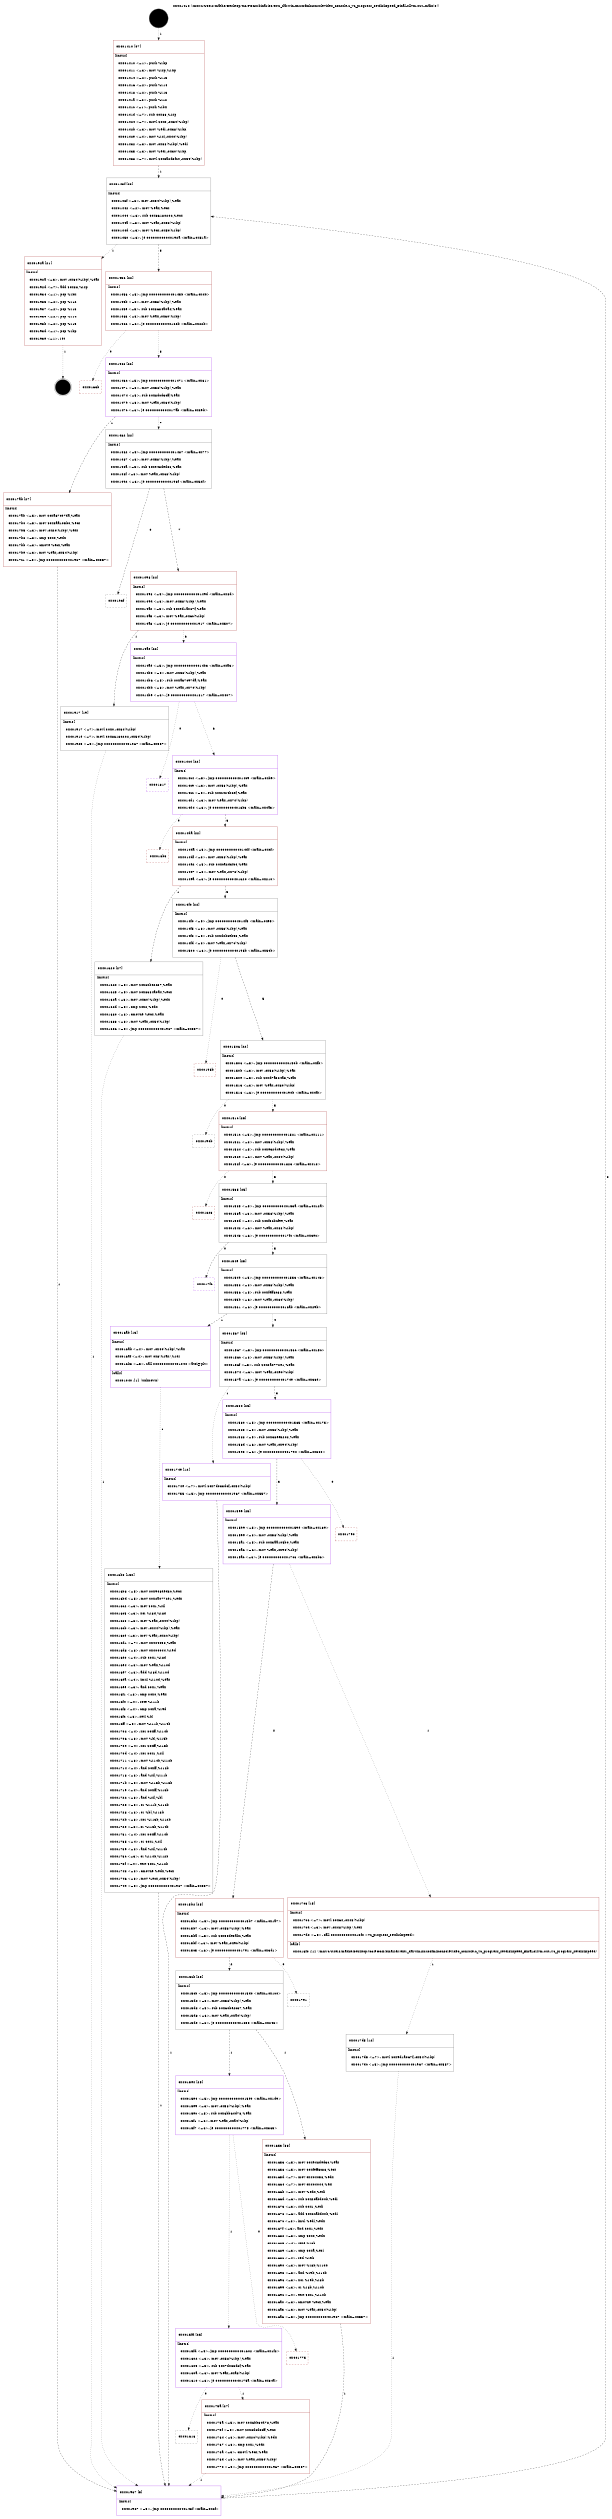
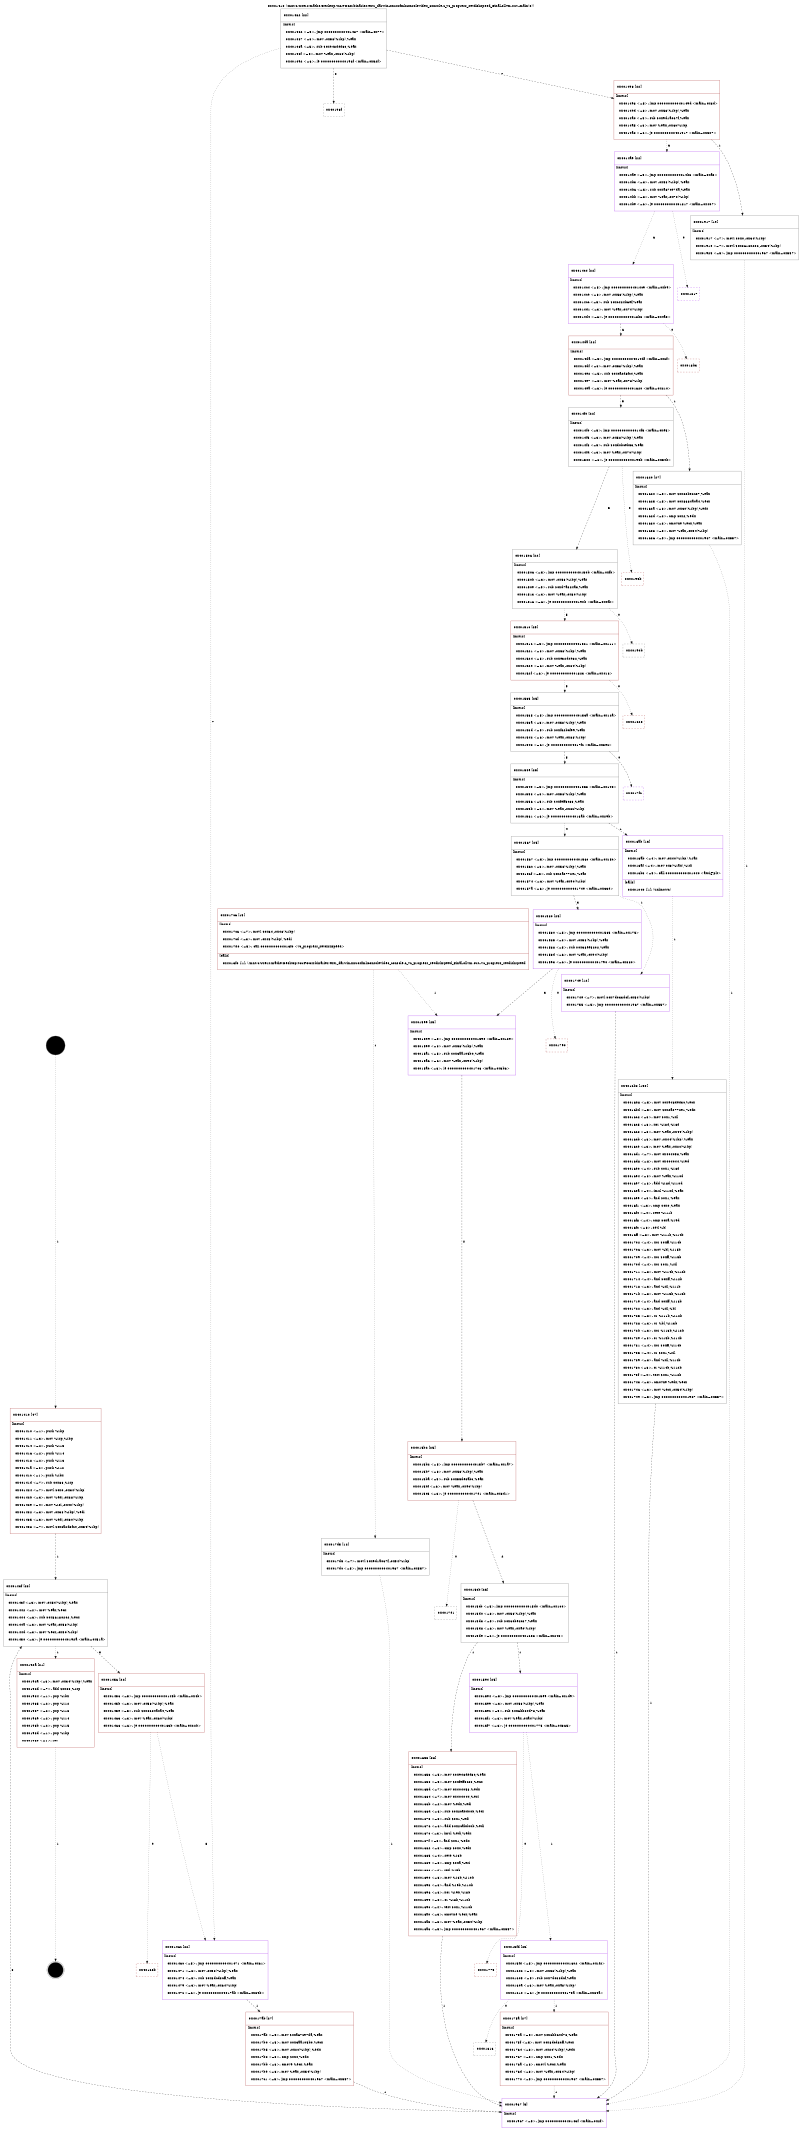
edge "0x40146c [22]" -> "0x401482 [22]": reversed
edge "0x401599 [25]" -> "0x4017c6 [15]": reversed
